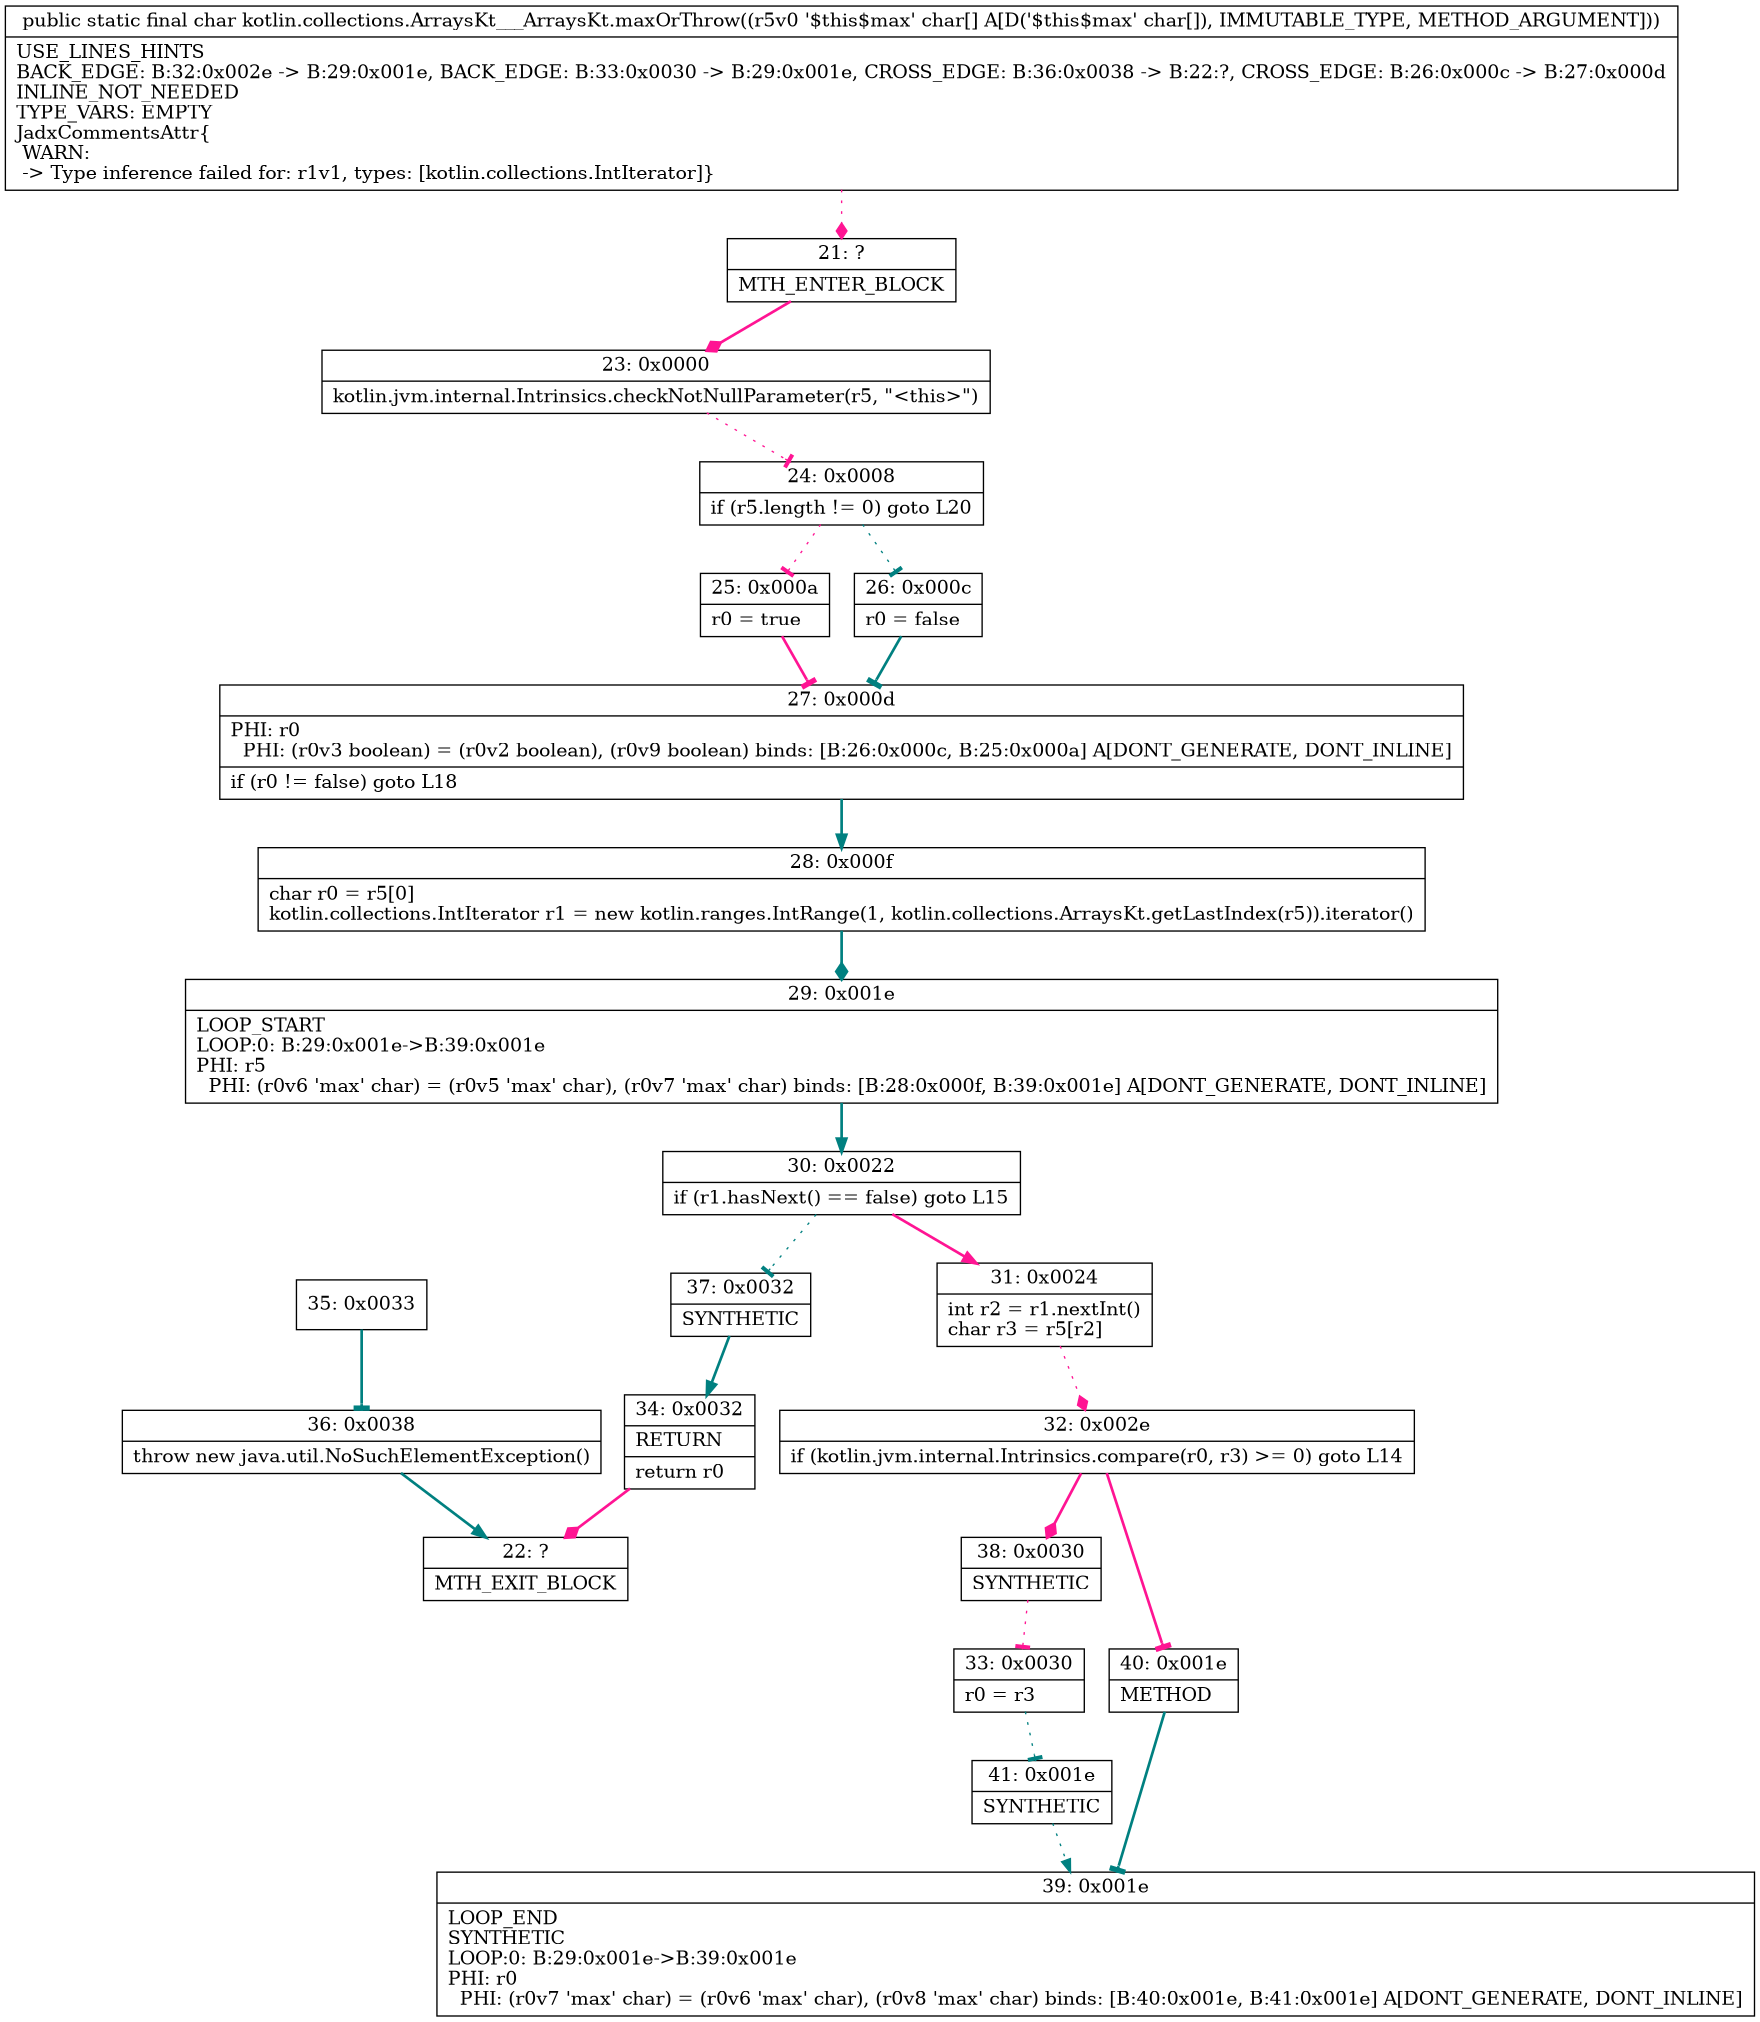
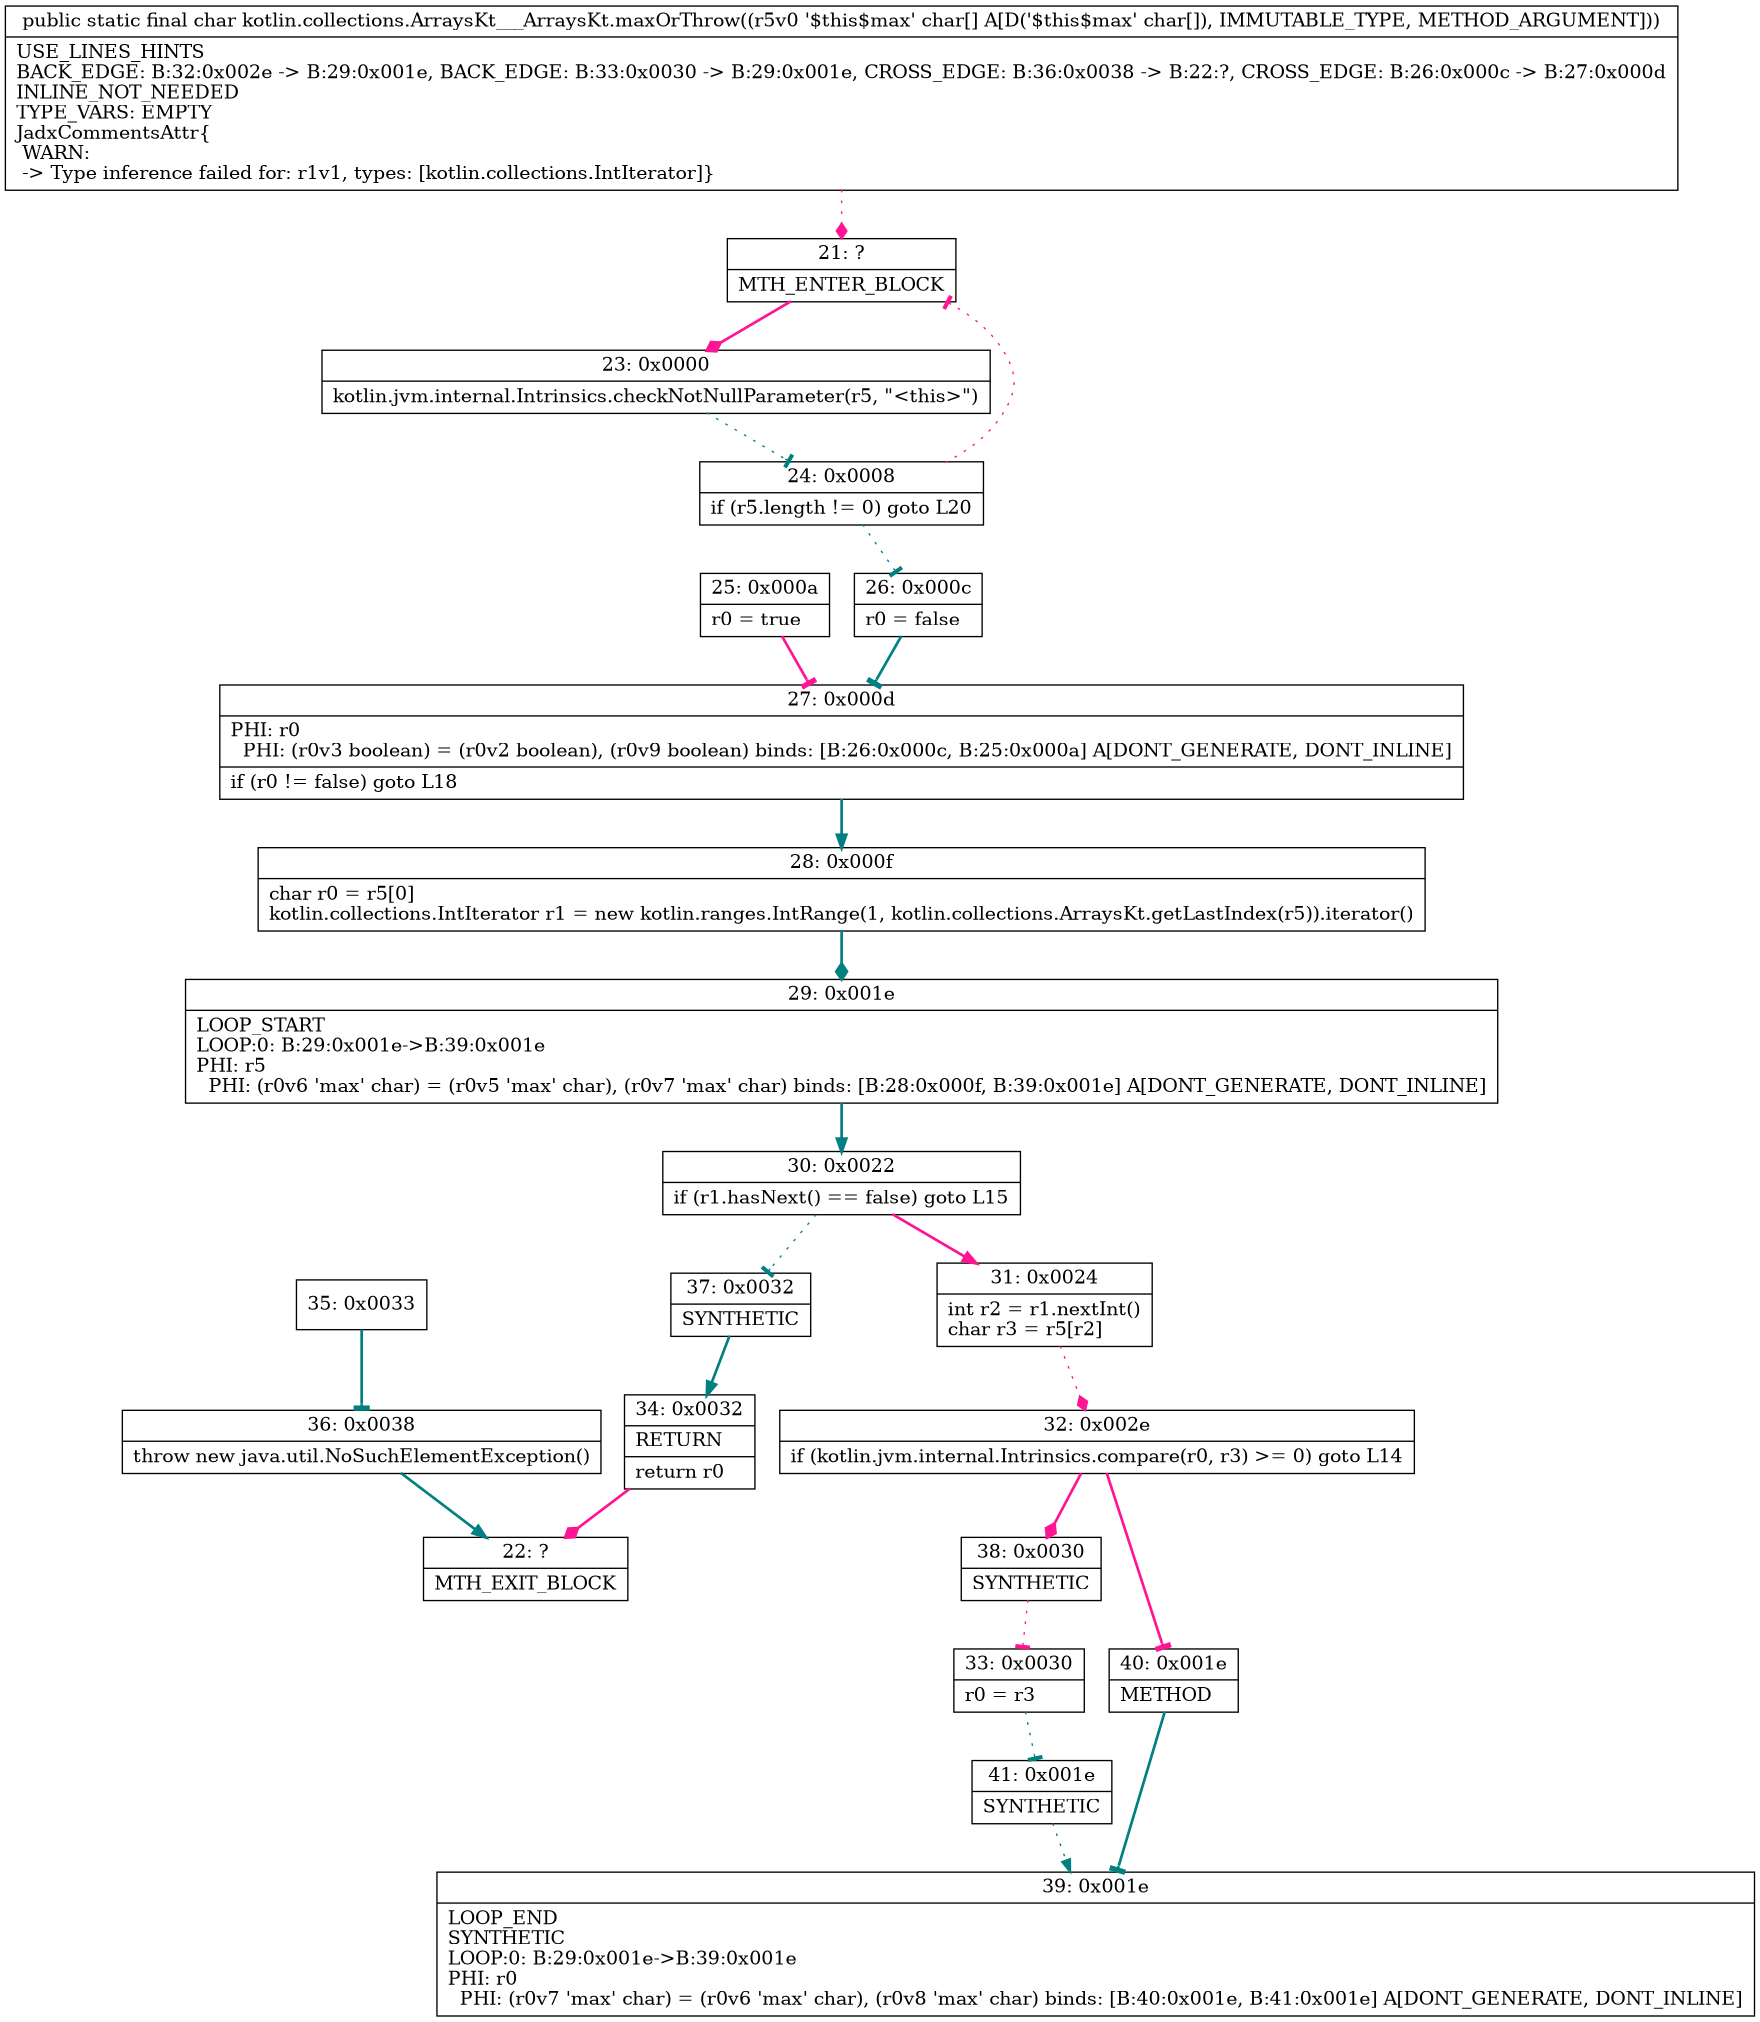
edge "23: 0x0000" -> "24: 0x0008": color deeppink -> teal
edge "24: 0x0008" -> "25: 0x000a": now "24: 0x0008" -> "21: ?"
